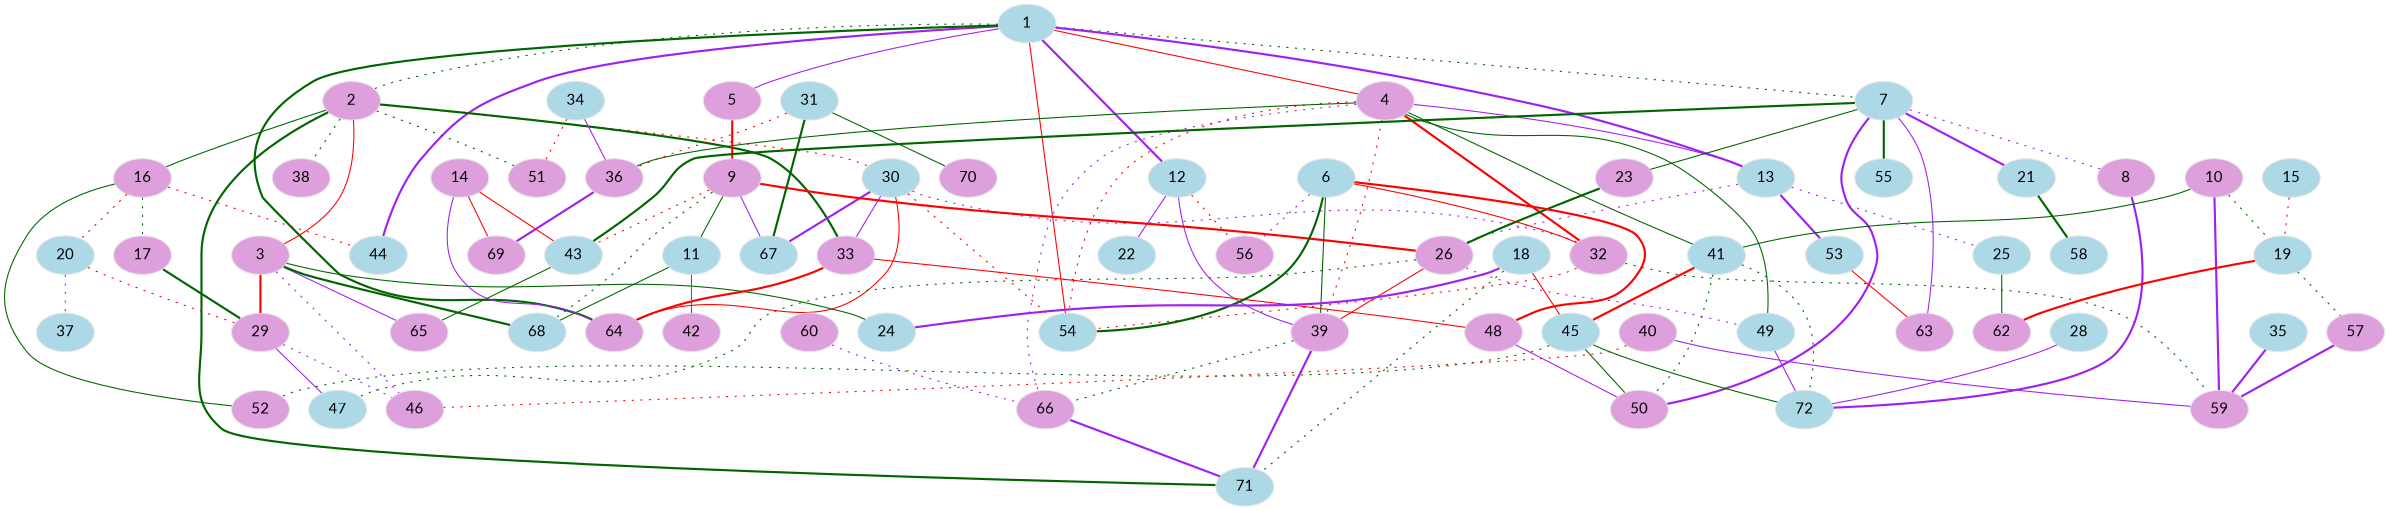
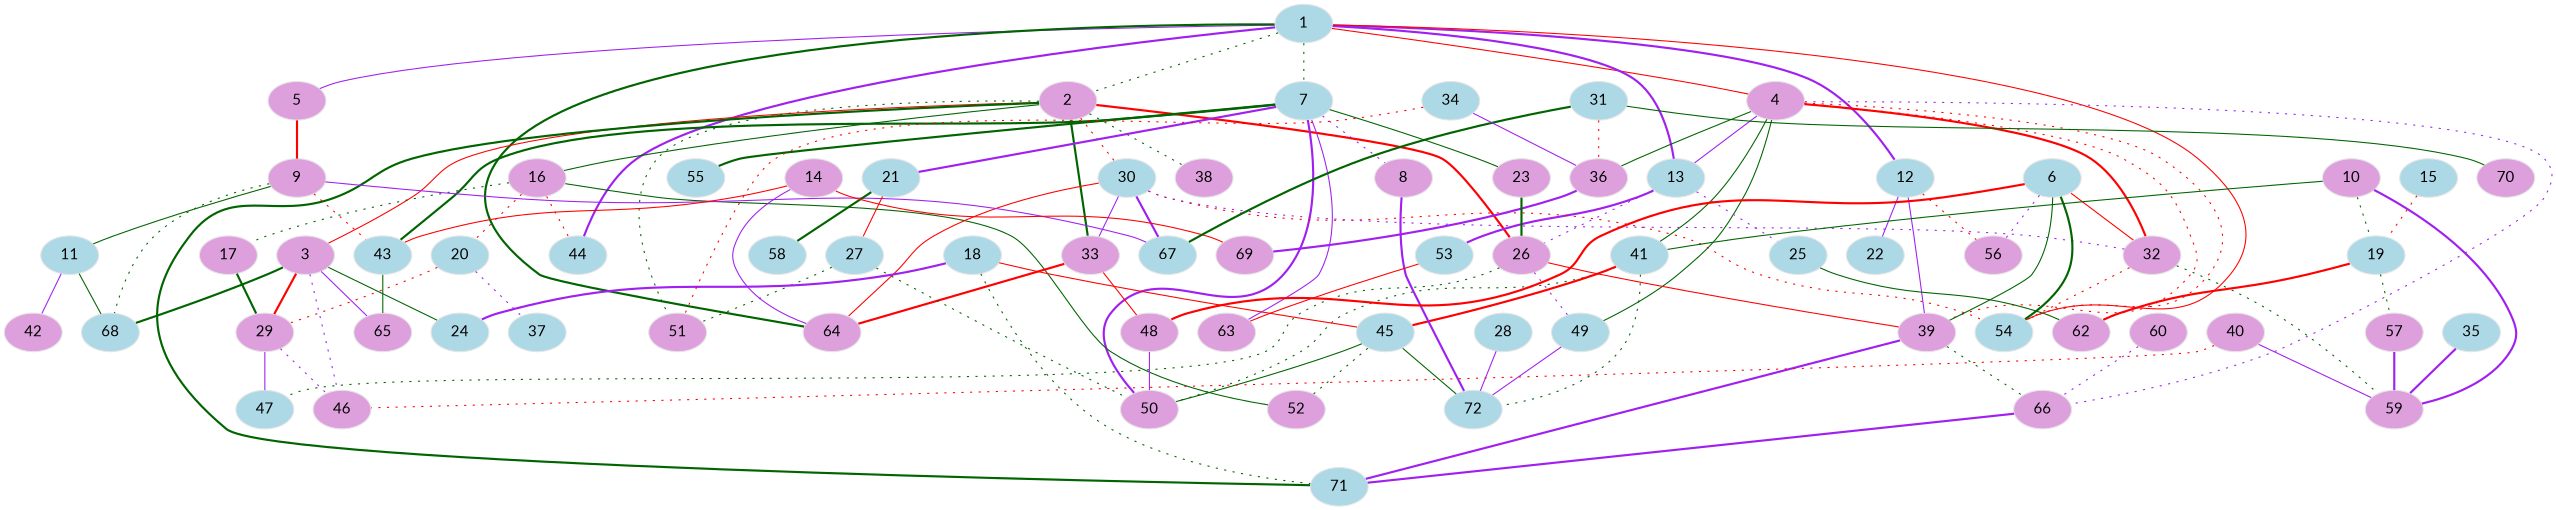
edge "9" -- "26": now "2" -- "26"
node "27": added
